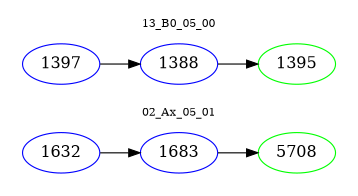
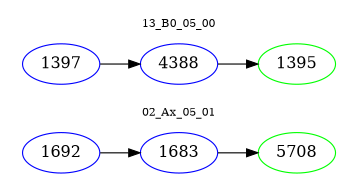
node "1388": label "1388" -> "4388"
node "1632": label "1632" -> "1692"
